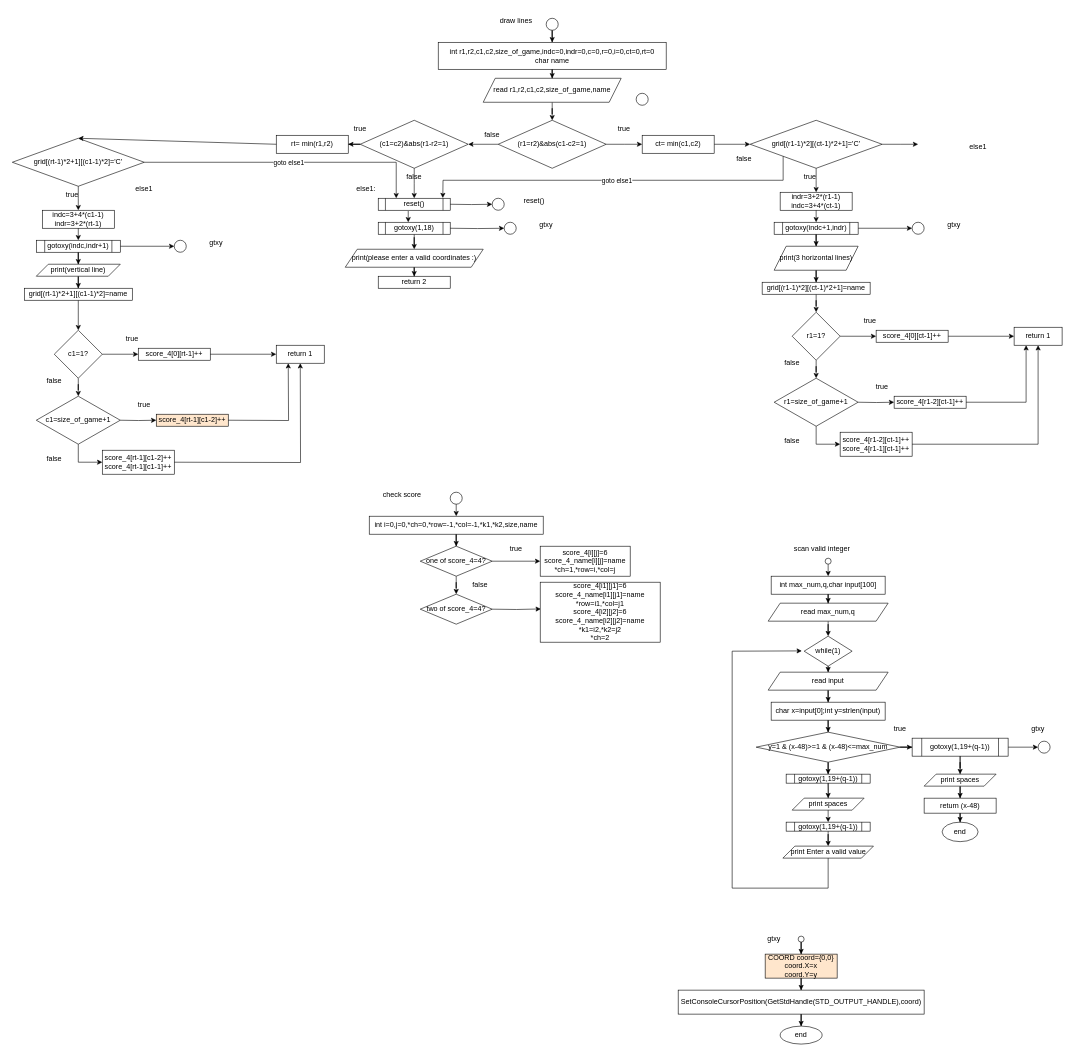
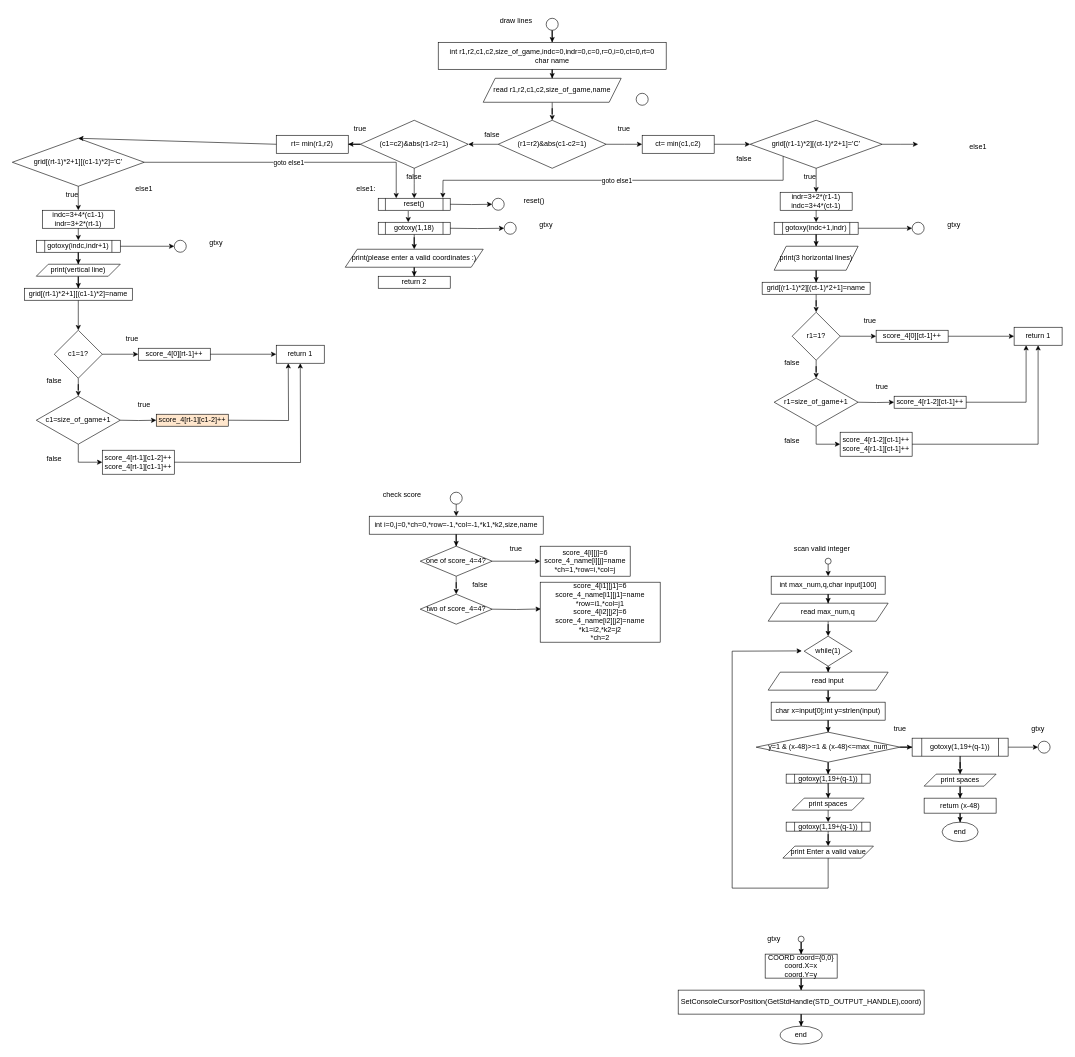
node "COORD coord={0,0} coord.X=x coord.Y=y": fillcolor #ffe6cc -> #ffffff
